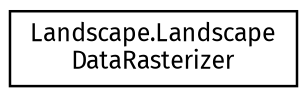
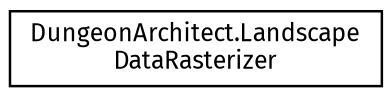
node "Landscape.Landscape DataRasterizer": label "Landscape.Landscape DataRasterizer" -> "DungeonArchitect.Landscape DataRasterizer"
